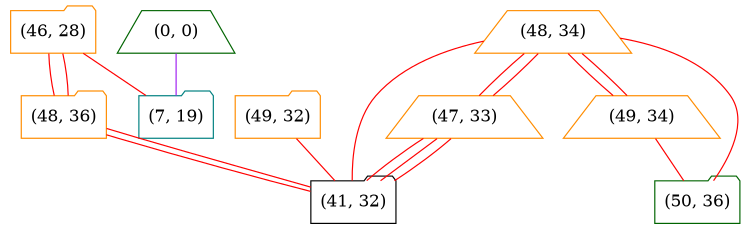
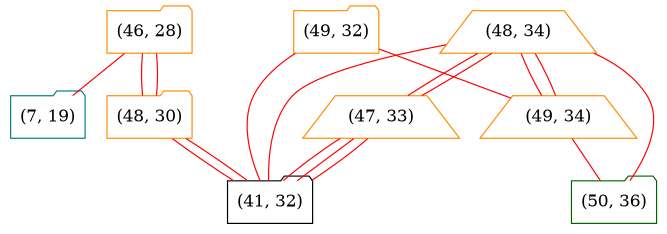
node "(0, 0)": removed
edge "(49, 32)" -- "(49, 34)": added
node "(48, 36)": label "(48, 36)" -> "(48, 30)"
